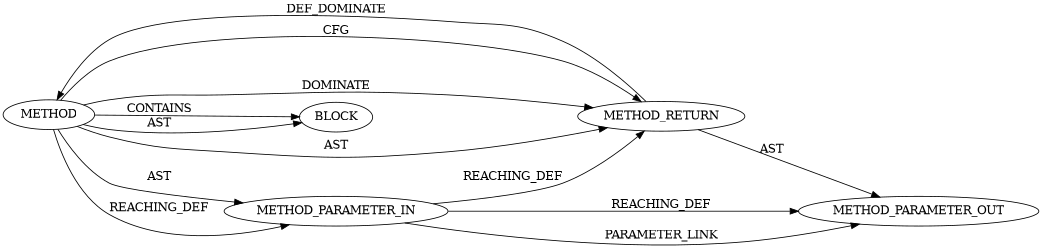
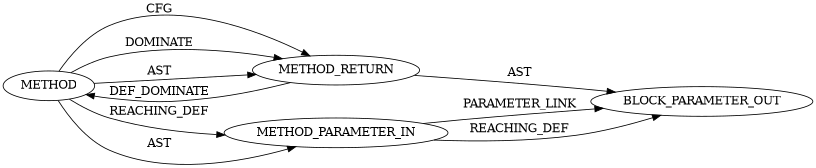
node "BLOCK": removed
edge "METHOD_PARAMETER_IN" -> "METHOD_RETURN": removed, label "REACHING_DEF"
node "METHOD_PARAMETER_OUT": label "METHOD_PARAMETER_OUT" -> "BLOCK_PARAMETER_OUT"
